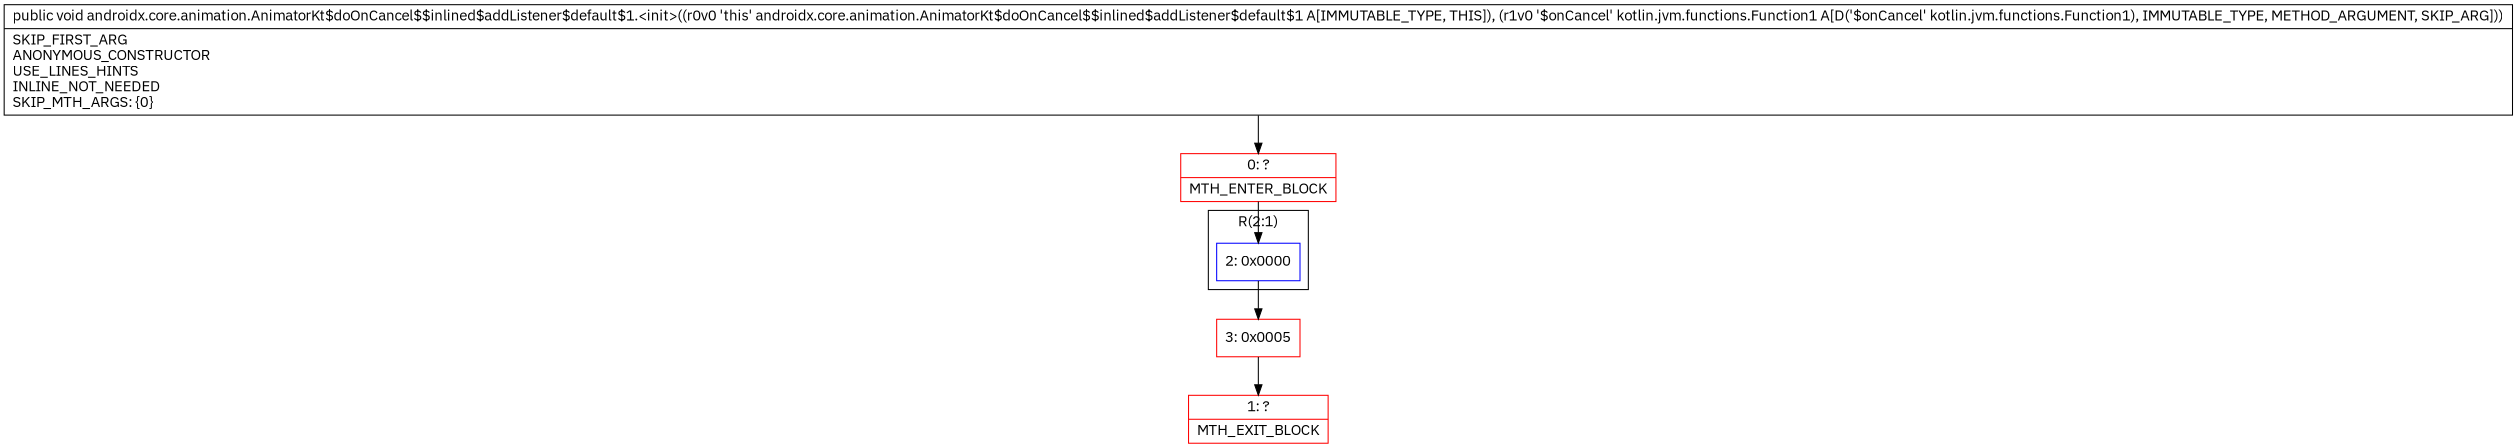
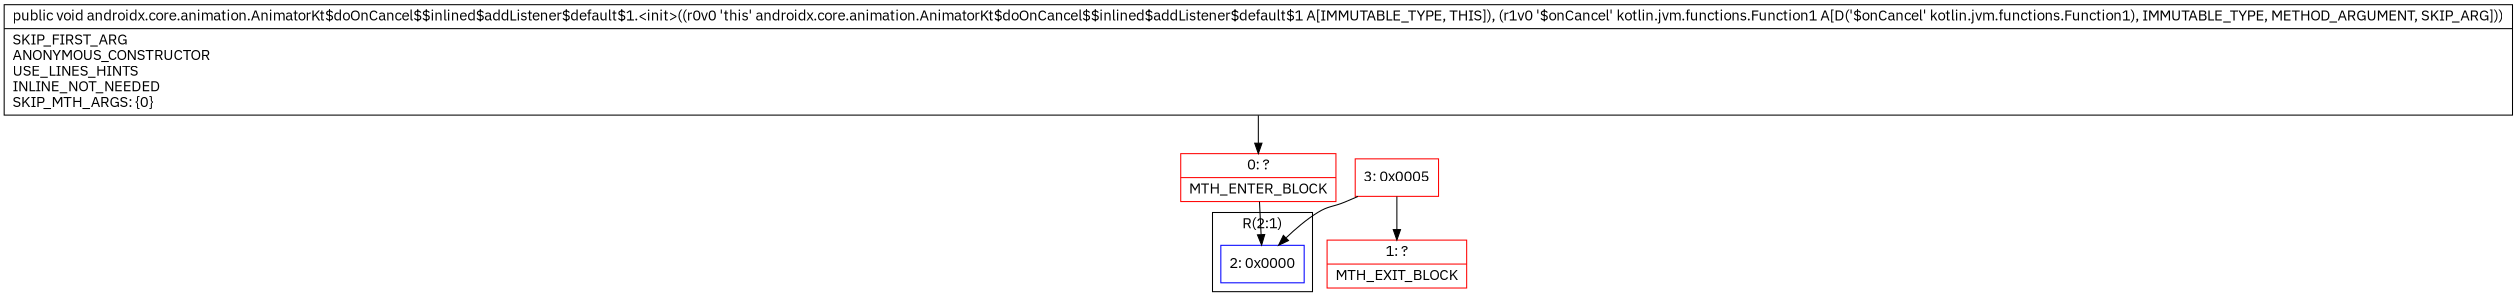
edge "2: 0x0000" -> "3: 0x0005": reversed
